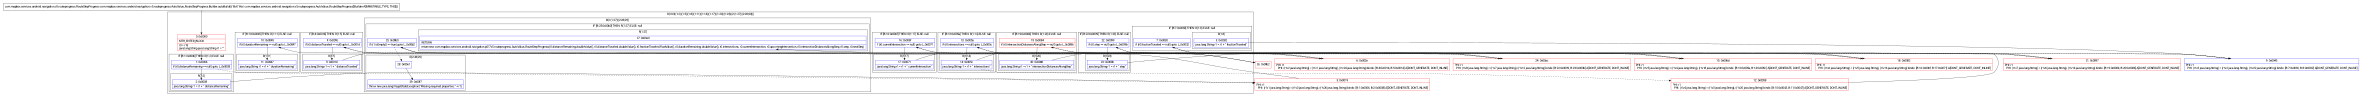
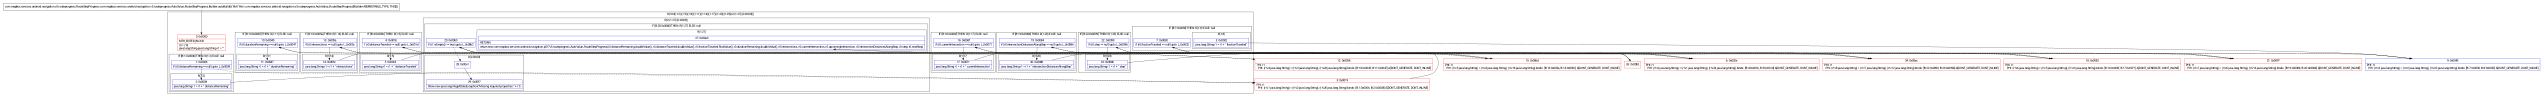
node "19: 0x0084": color red -> blue
edge "14: 0x005c" -> "12: 0x0058": now "10: 0x0045" -> "12: 0x0058"
